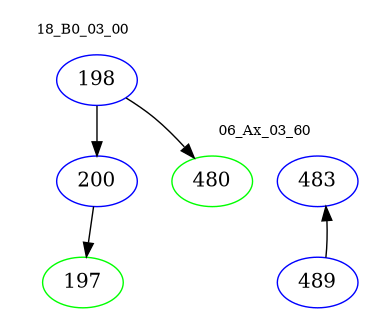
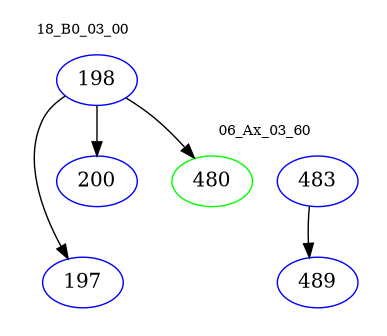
edge "200" -> "197": now "198" -> "197"
edge "489" -> "483": reversed
node "197": color green -> blue
